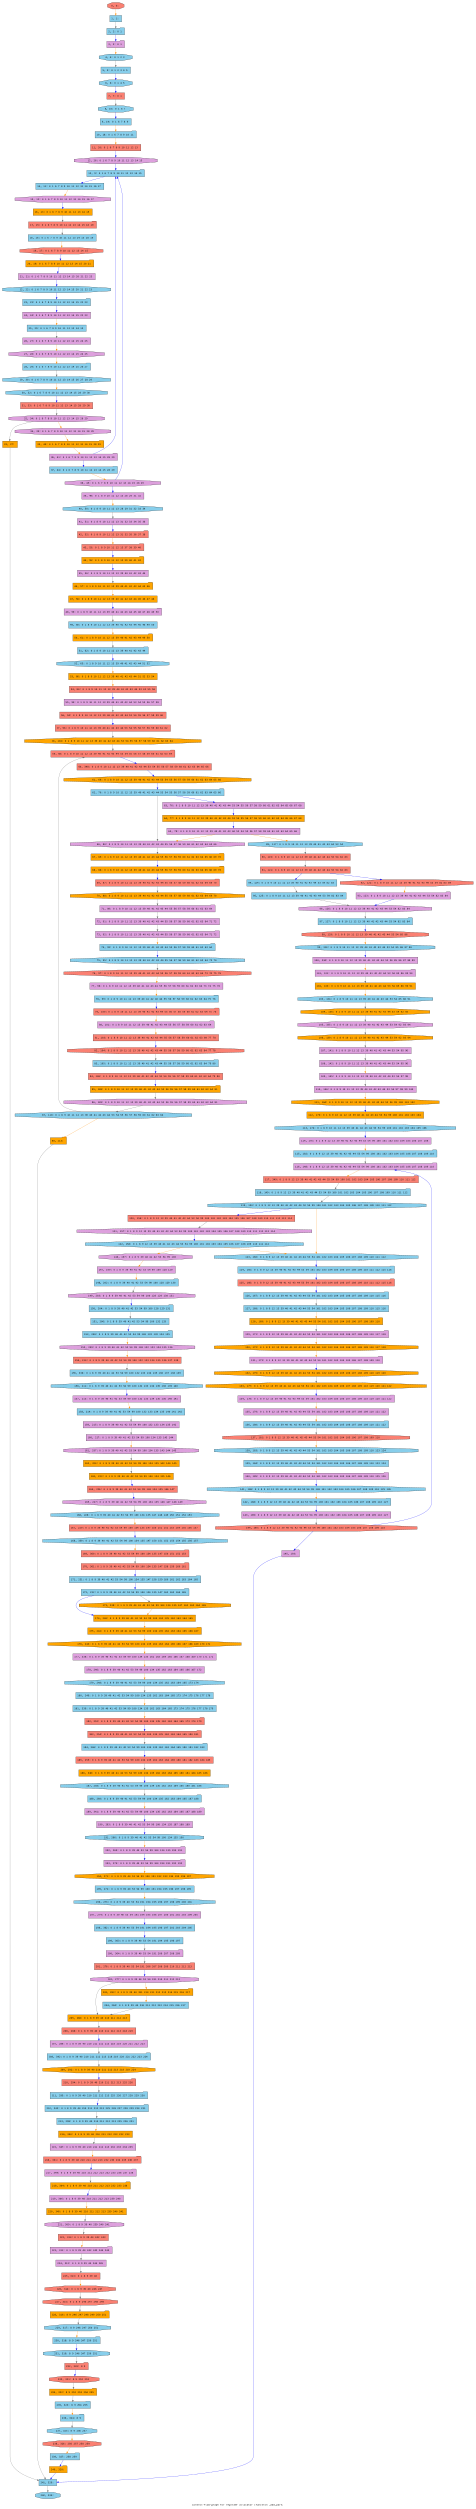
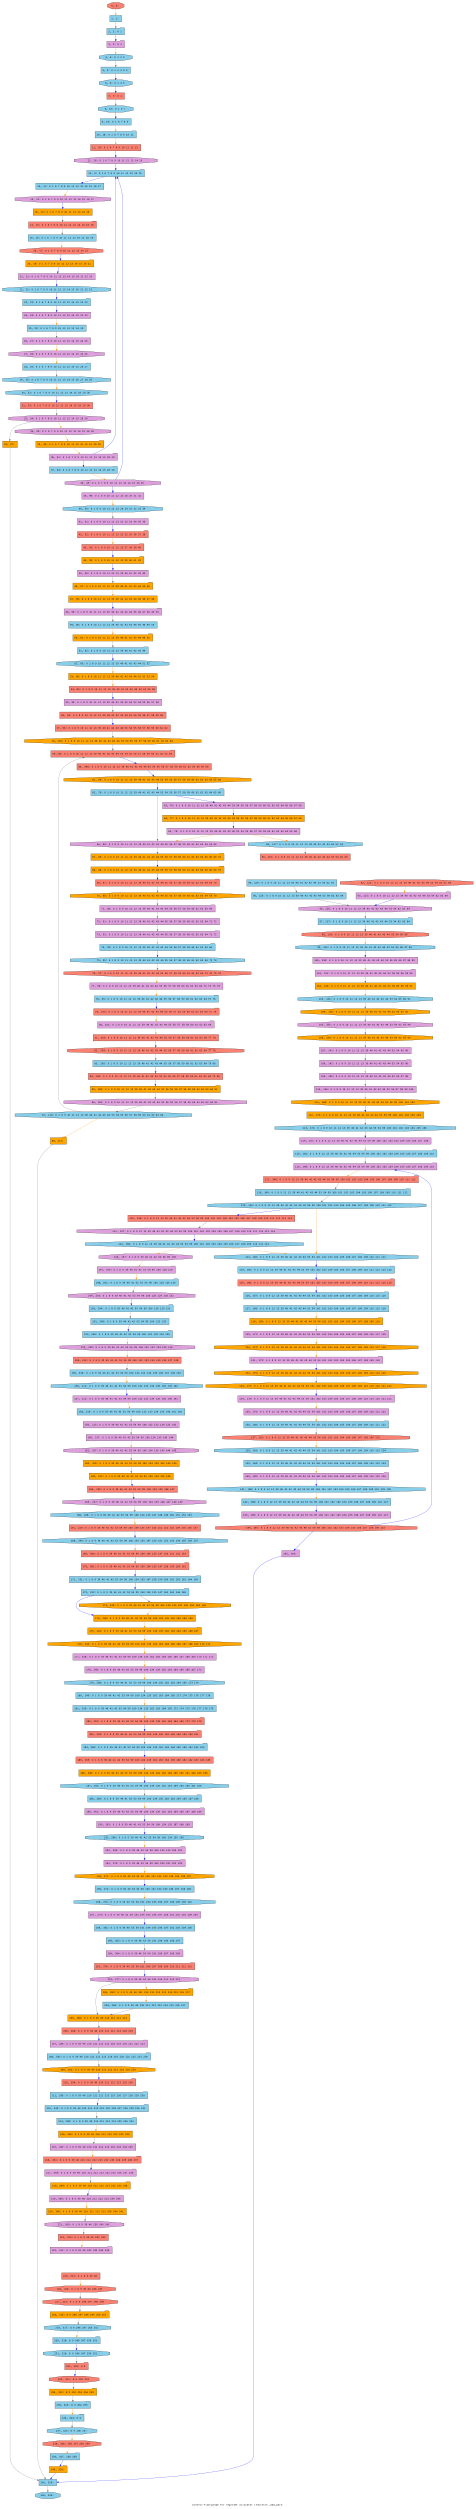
node "91, 121: 0 1 8 9 10 11 12 13 39 40 41 42 43 44 53 54 82 83": removed
node "224, 312: 0 1 8 9 39 40 244 245": removed
